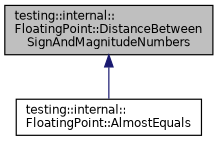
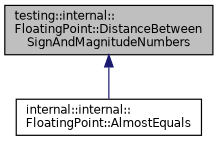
node "testing::internal:: FloatingPoint::AlmostEquals": label "testing::internal:: FloatingPoint::AlmostEquals" -> "internal::internal:: FloatingPoint::AlmostEquals"
